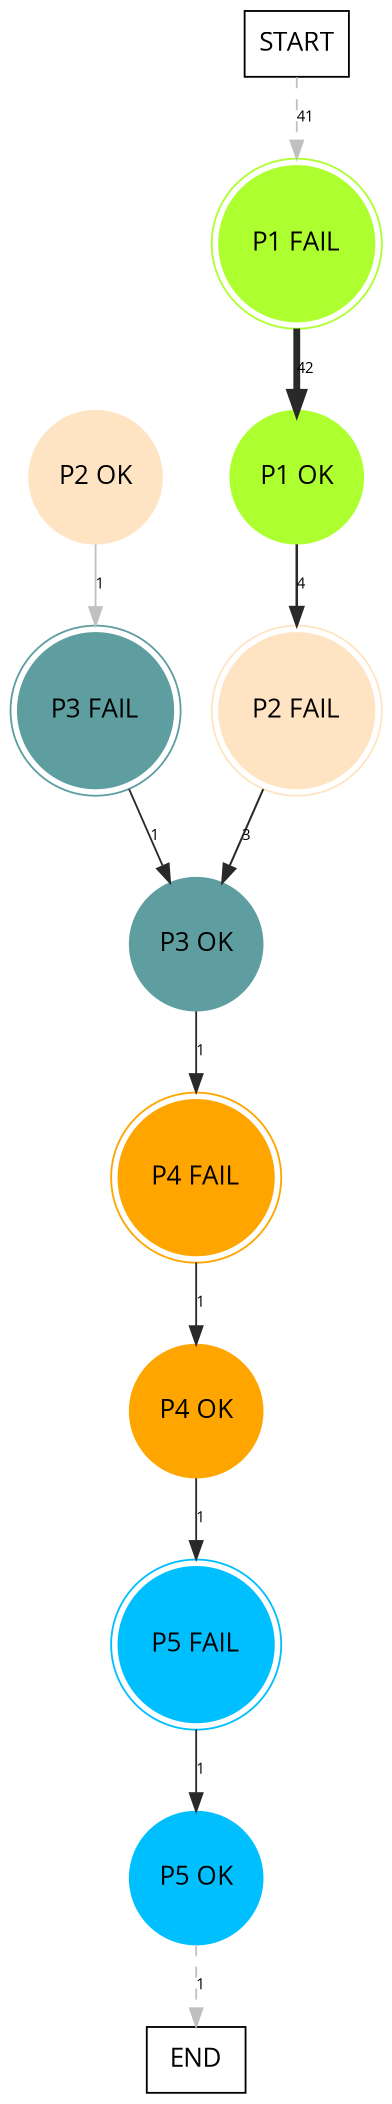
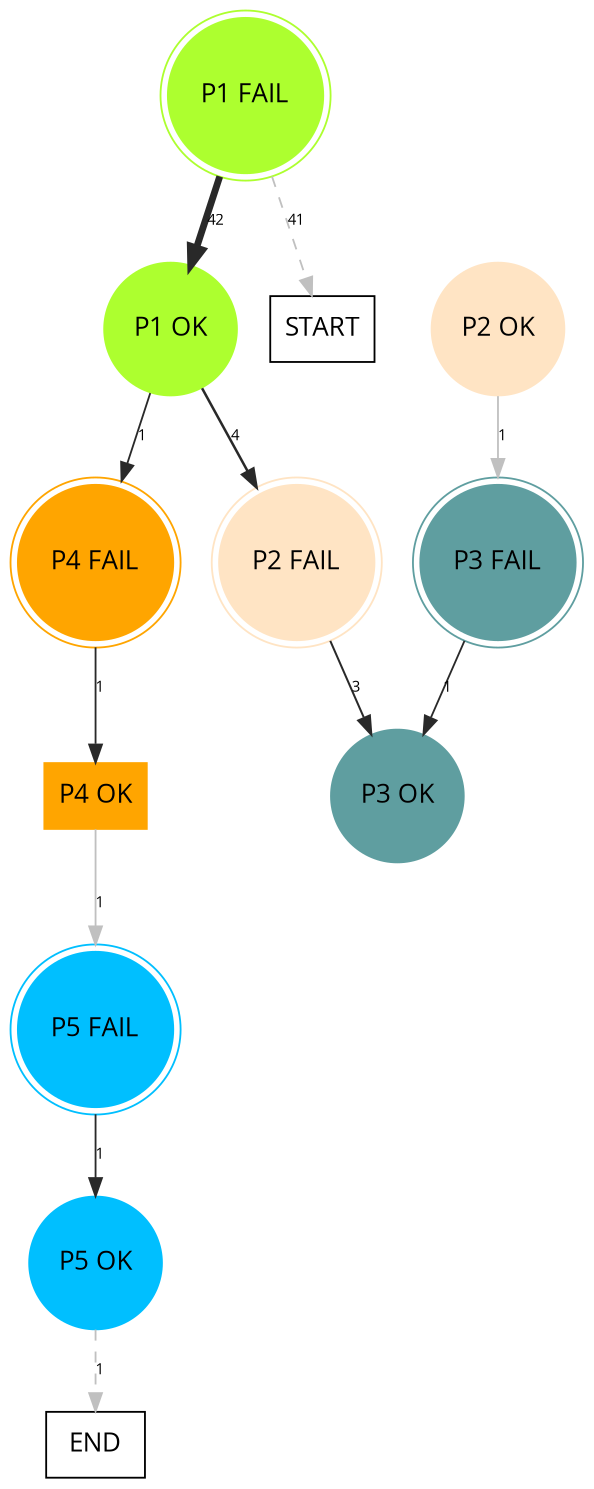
edge "START" -> "P1 FAIL": reversed
edge "P3 OK" -> "P4 FAIL": now "P1 OK" -> "P4 FAIL"
node "P4 OK": shape circle -> box
edge "P4 OK" -> "P5 FAIL": color grey16 -> grey
